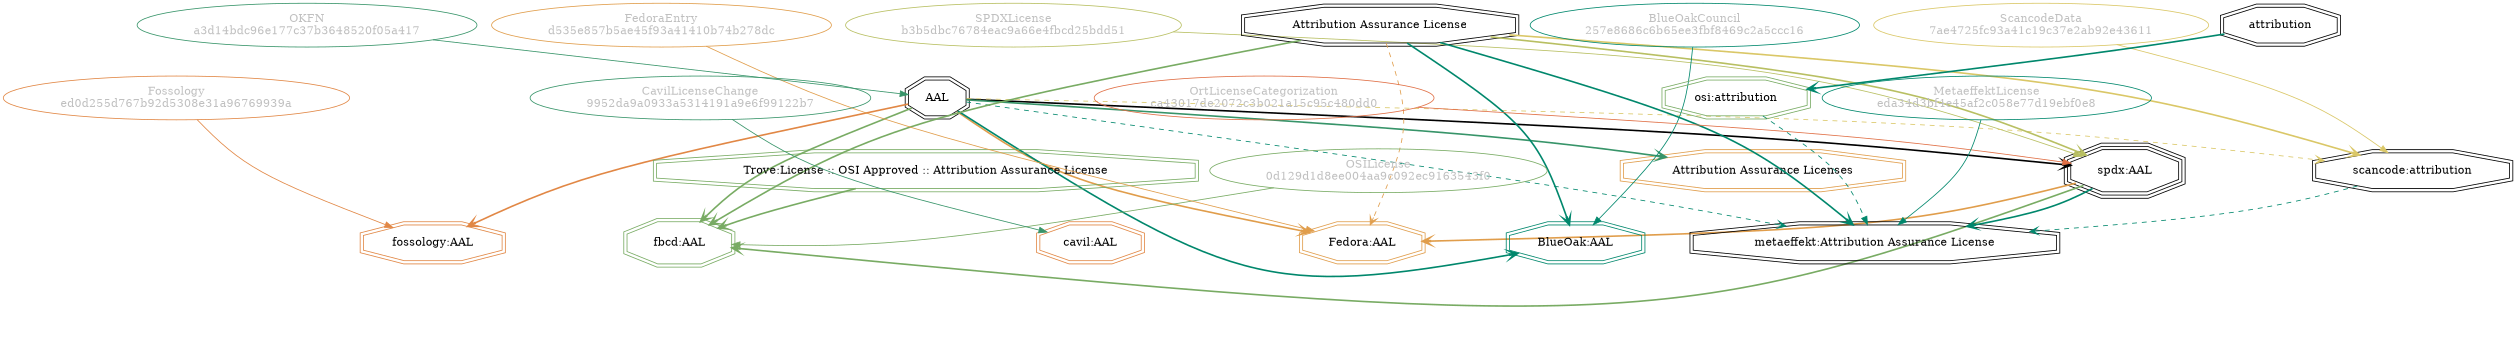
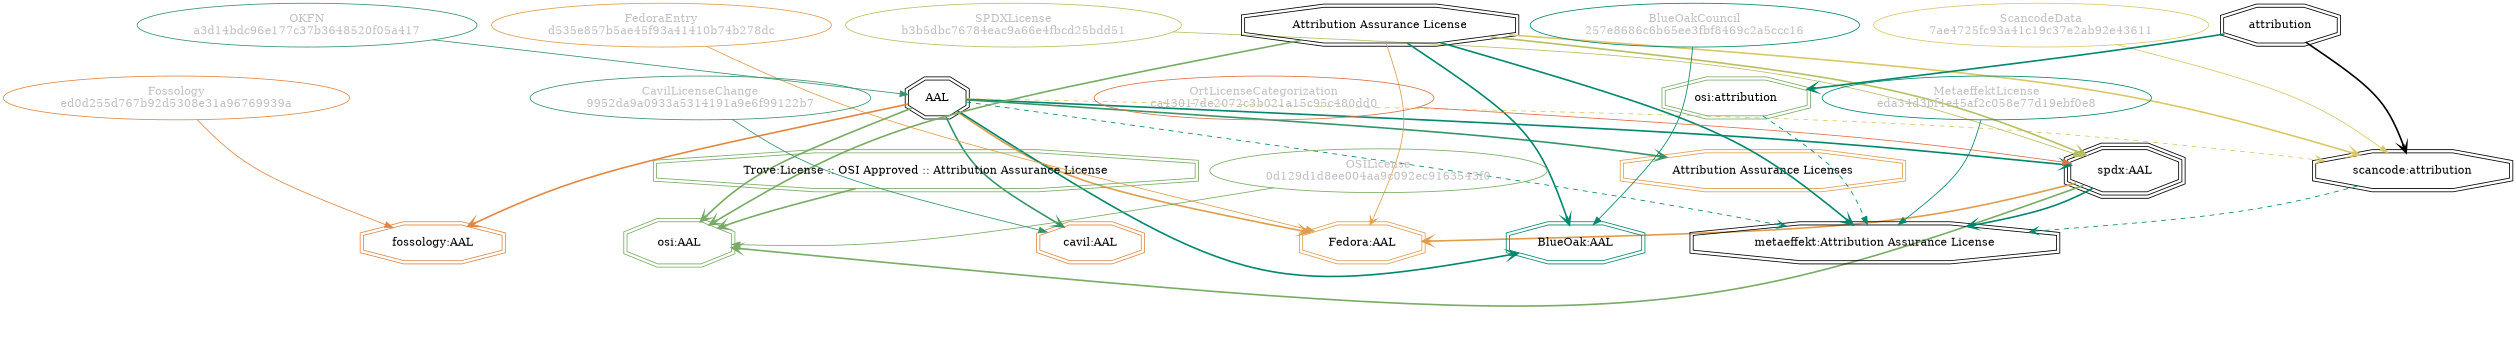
edge "attribution" -> "scancode:attribution": added
edge "AAL" -> "spdx:AAL": color black -> #00876c
edge "Attribution Assurance License" -> "Fedora:AAL": style dashed -> solid
edge "AAL" -> "cavil:AAL": added
node "fbcd:AAL": label "fbcd:AAL" -> "osi:AAL"
